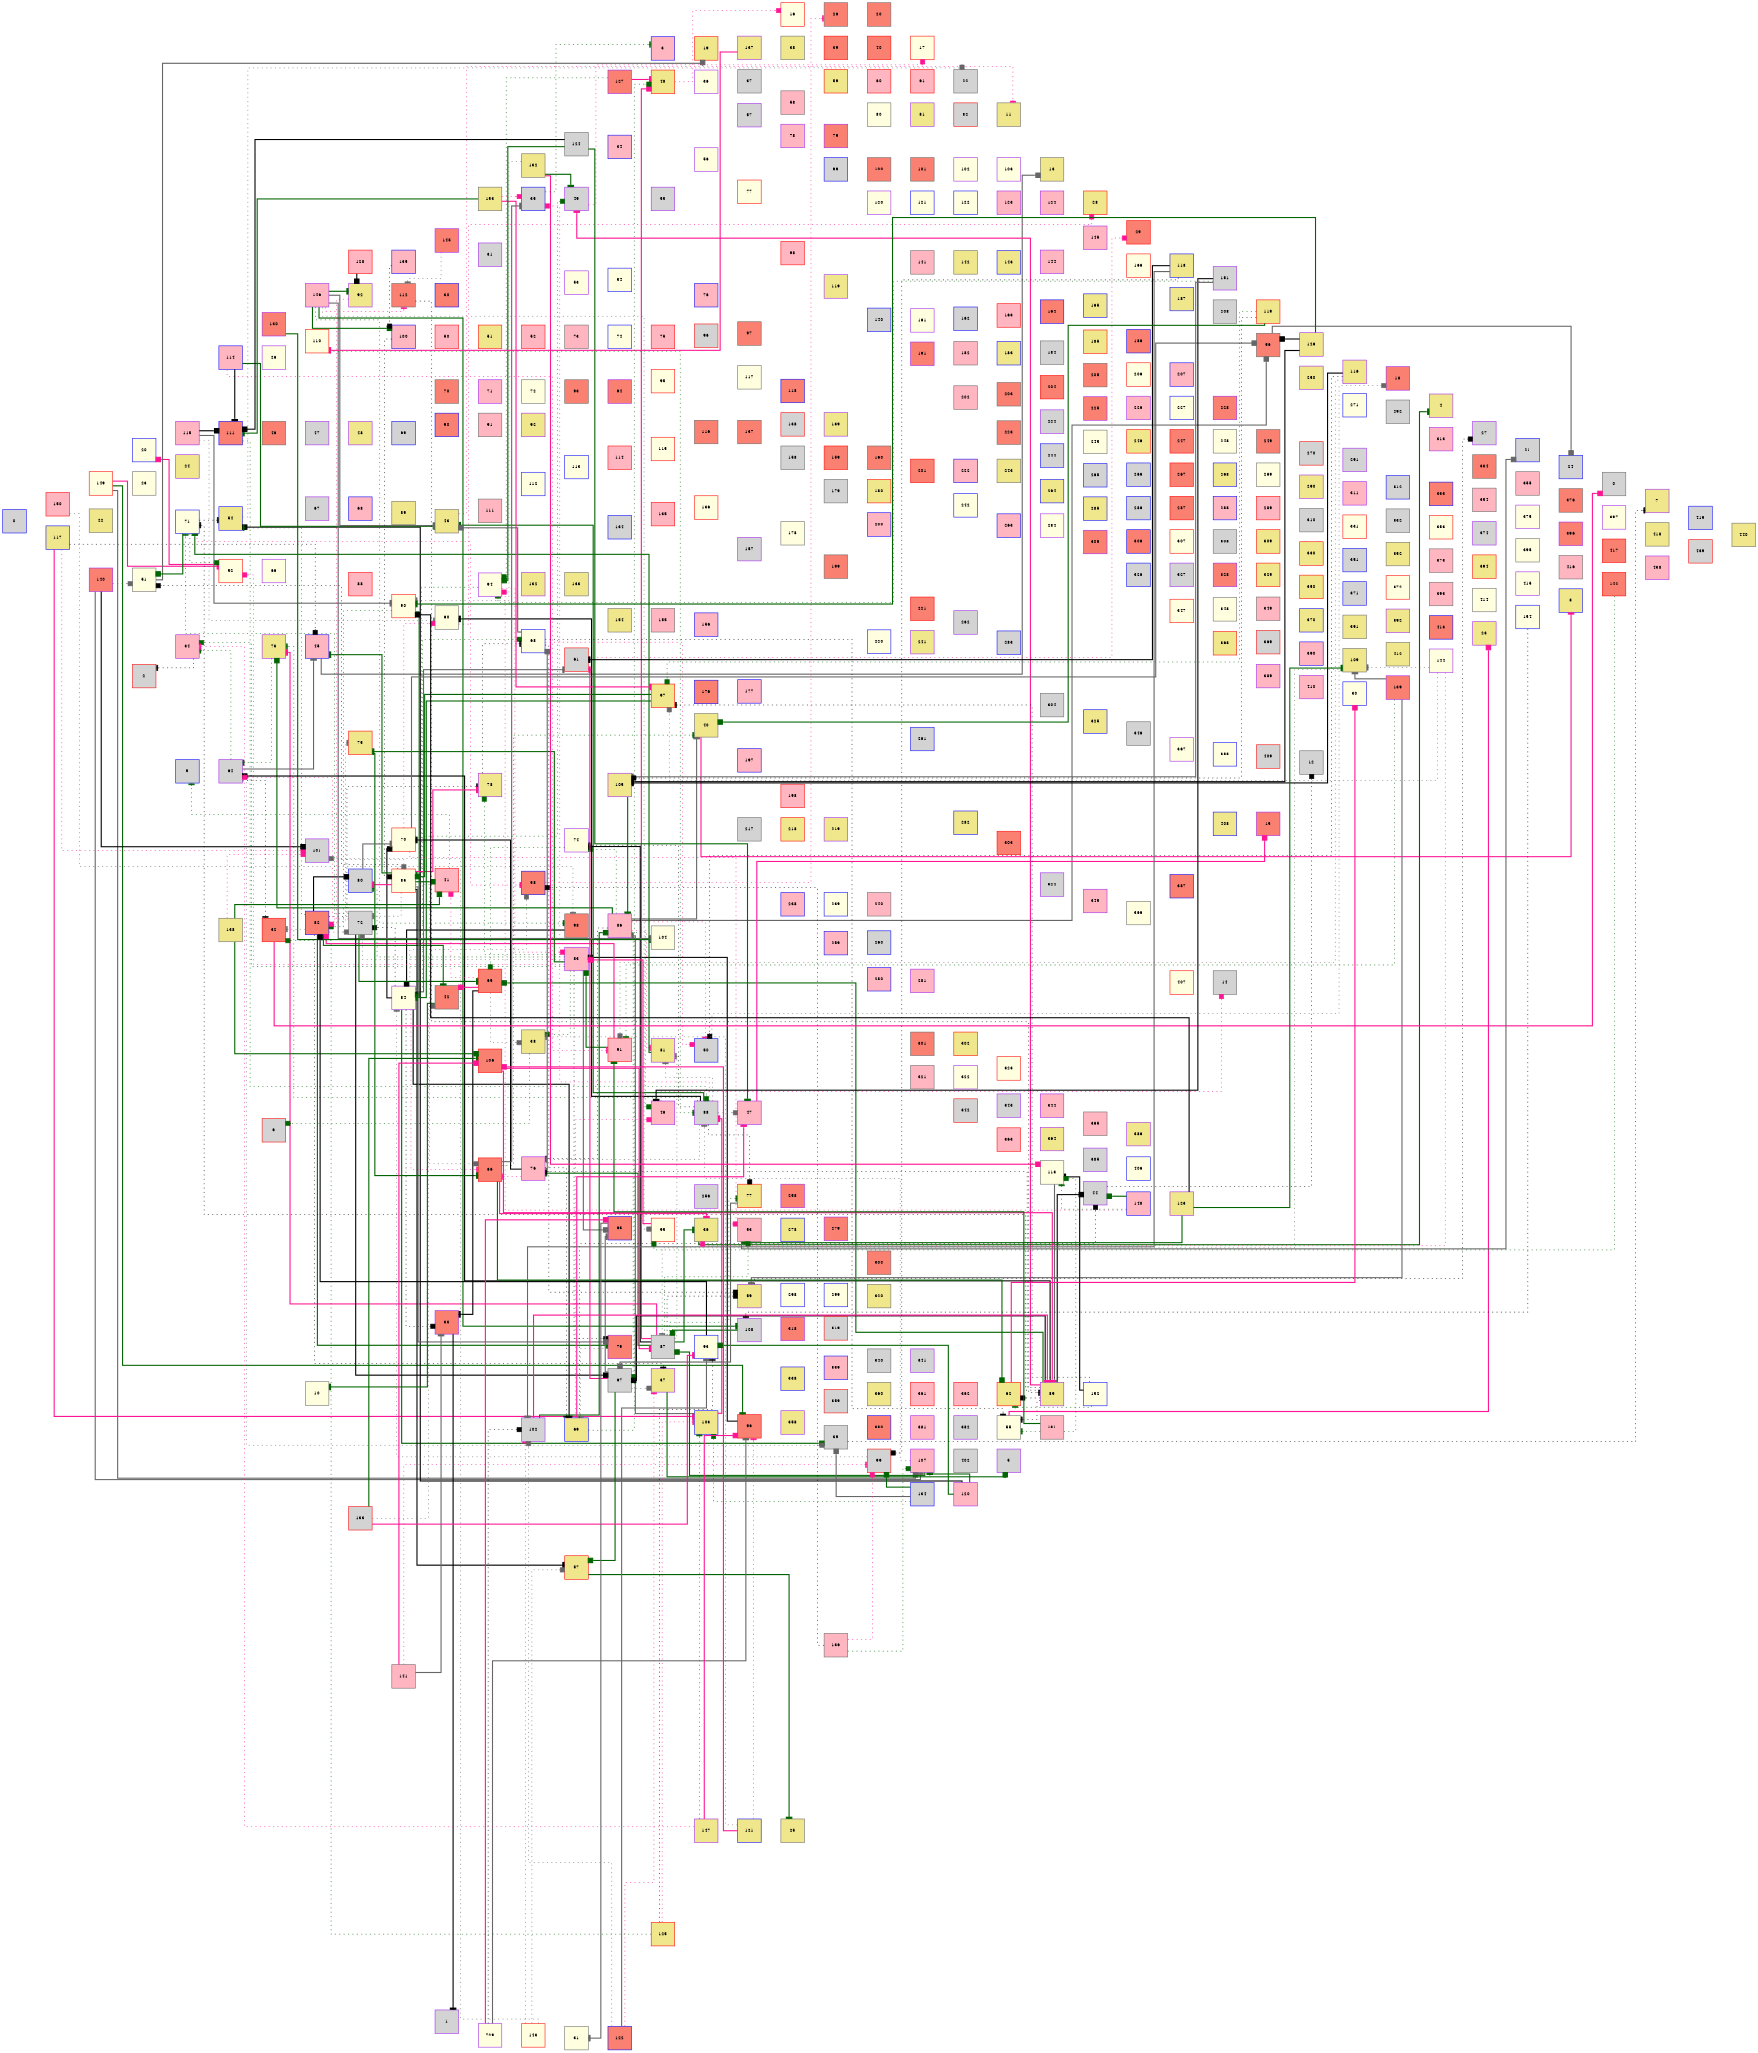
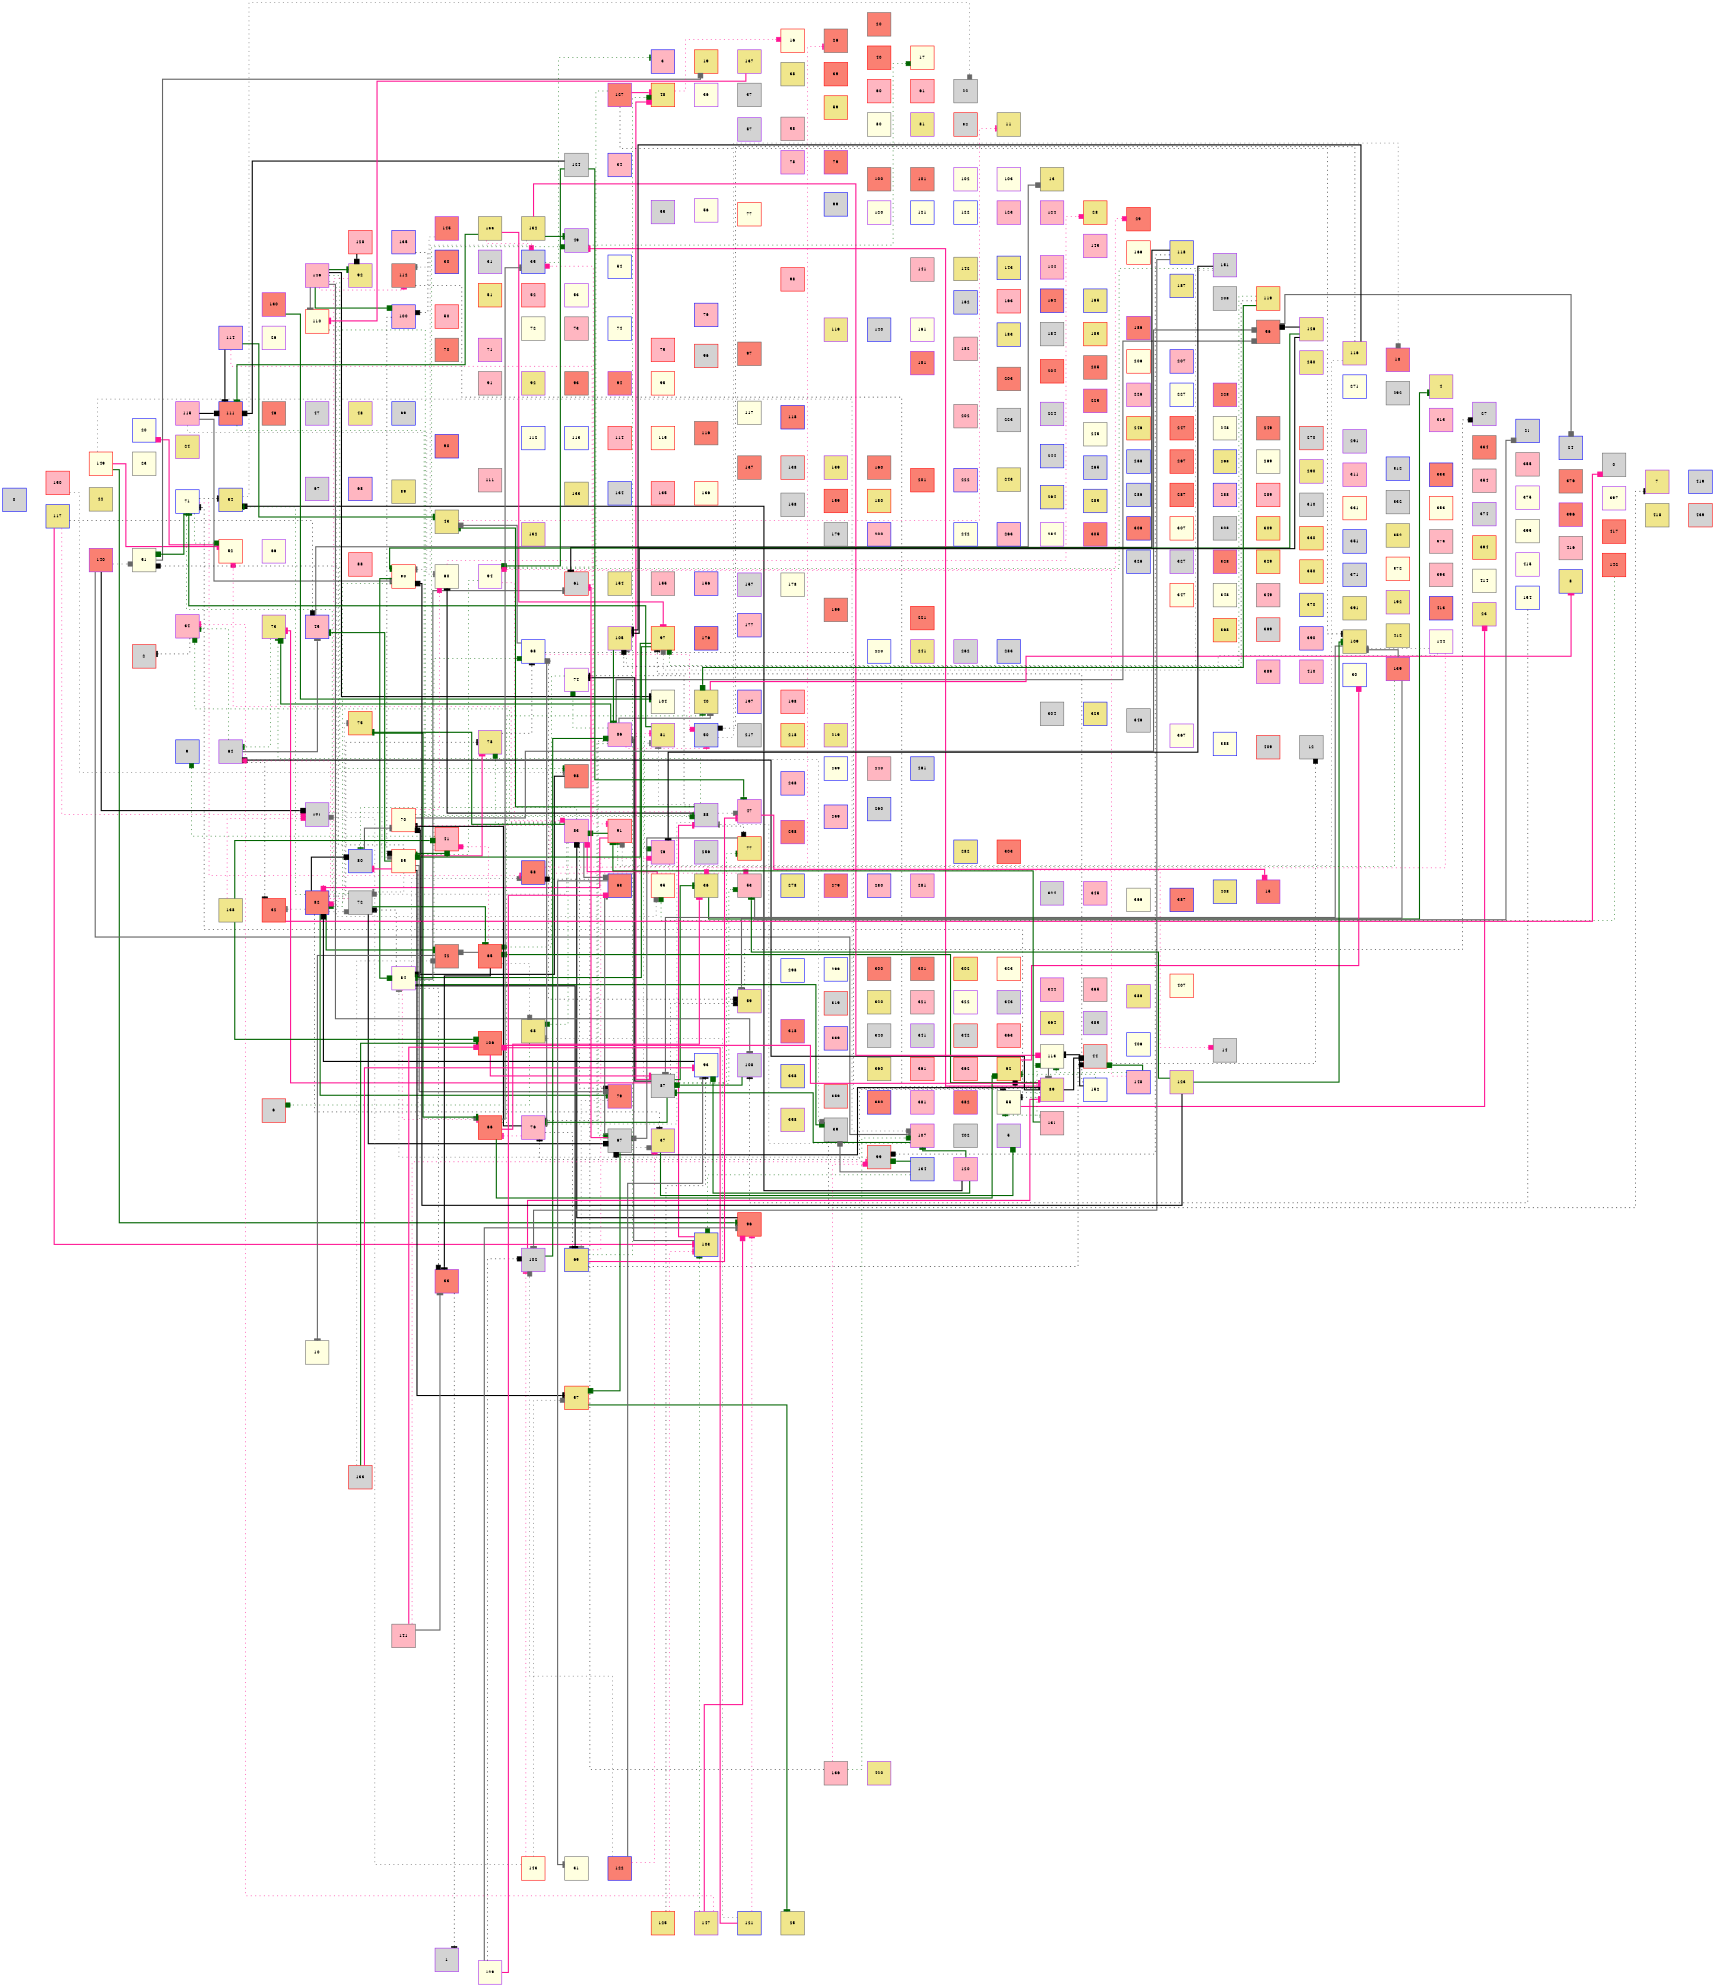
edge "49" -> "17": color deeppink -> darkgreen
edge "127" -> "109": added
node "186": color blue -> purple
node "191": label "191" -> "181"
node "223": fillcolor salmon -> lightgrey
edge "146" -> "43": now "146" -> "110"
node "440": removed
node "438": removed
node "392": label "392" -> "192"
edge "146" -> "108": color darkgreen -> gray40
edge "146" -> "104": color gray40 -> black
edge "151" -> "105": style bold -> dotted
edge "41" -> "9": arrowhead tee -> box
edge "65" -> "42": color deeppink -> gray40
node "44": color purple -> red
edge "109" -> "87": style dotted -> bold
edge "42" -> "10": color darkgreen -> gray40
edge "149" -> "107": style bold -> dotted
node "382": fillcolor lightgrey -> salmon
edge "107" -> "87": arrowhead box -> tee
edge "125" -> "32": removed
edge "33" -> "1": style bold -> dotted
node "420": added
node "729": label "729" -> "129"
